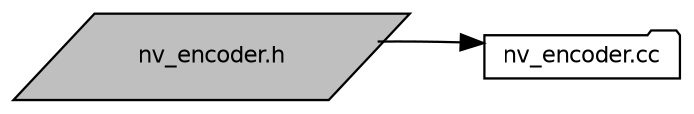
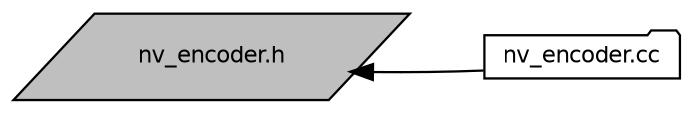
edge "nv_encoder.h" -> "nv_encoder.cc": reversed
